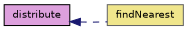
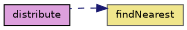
edge "findNearest" -> "distribute": reversed
